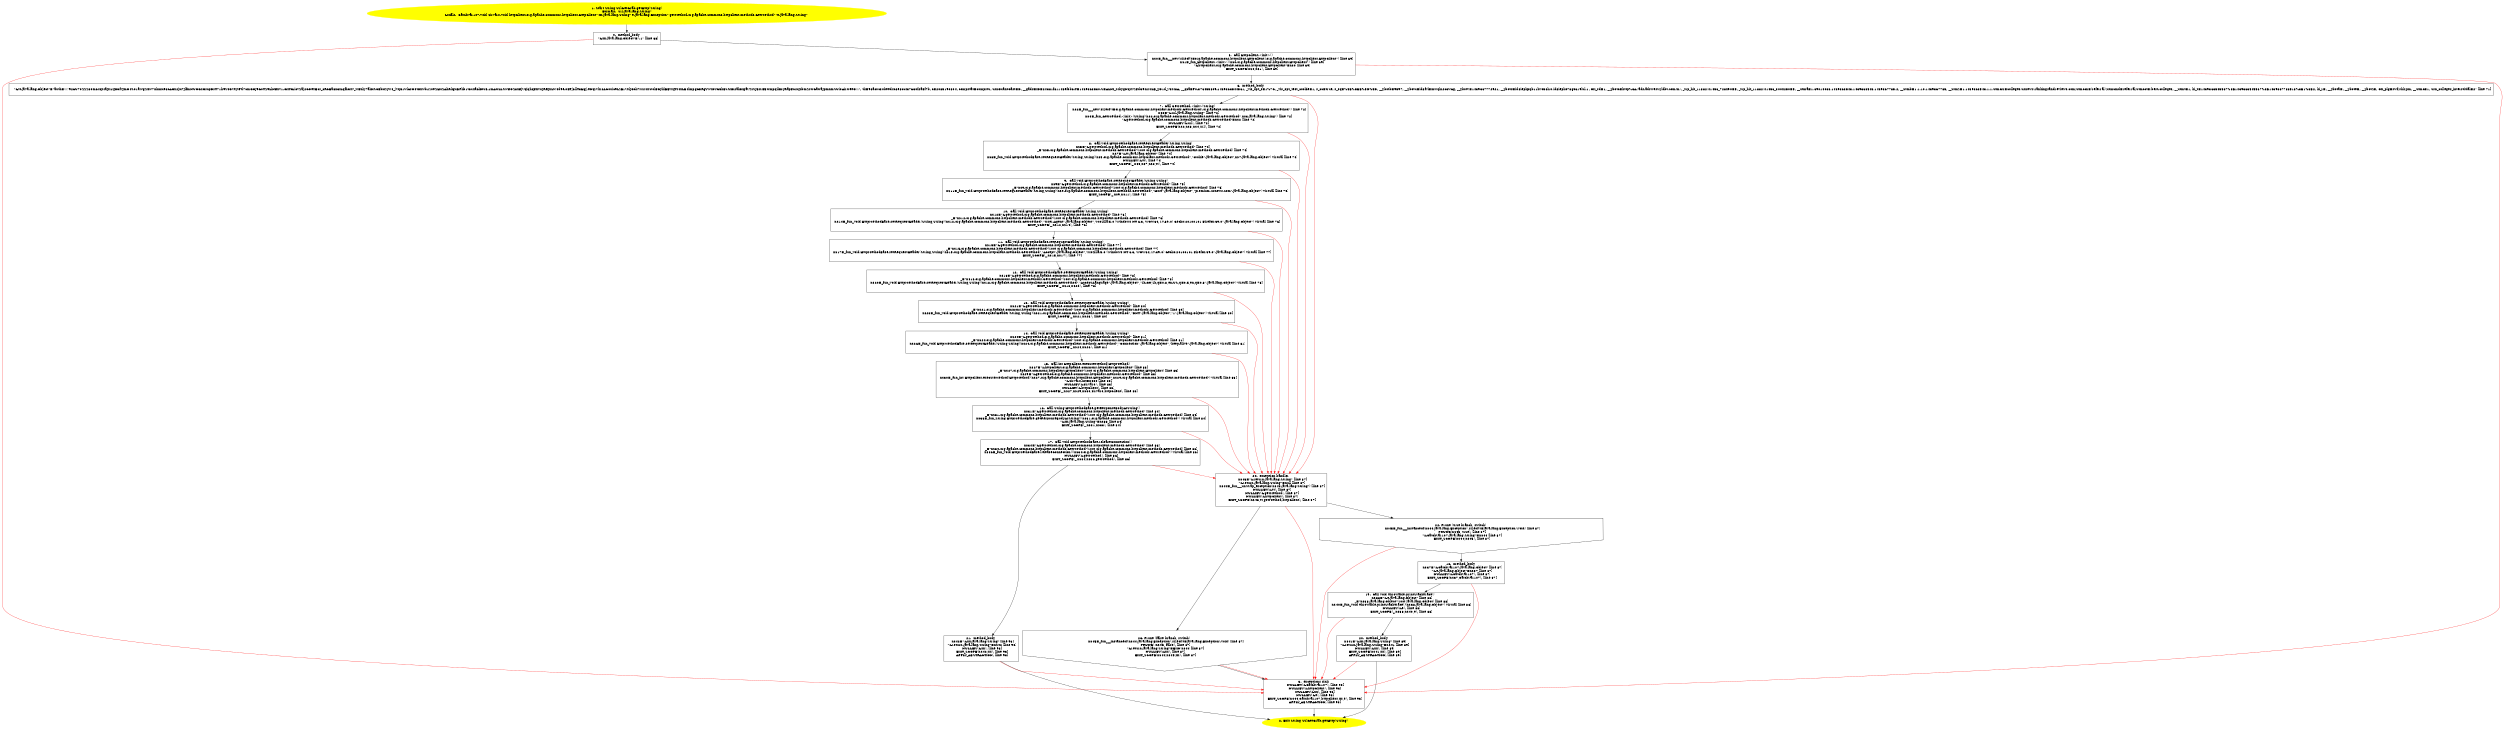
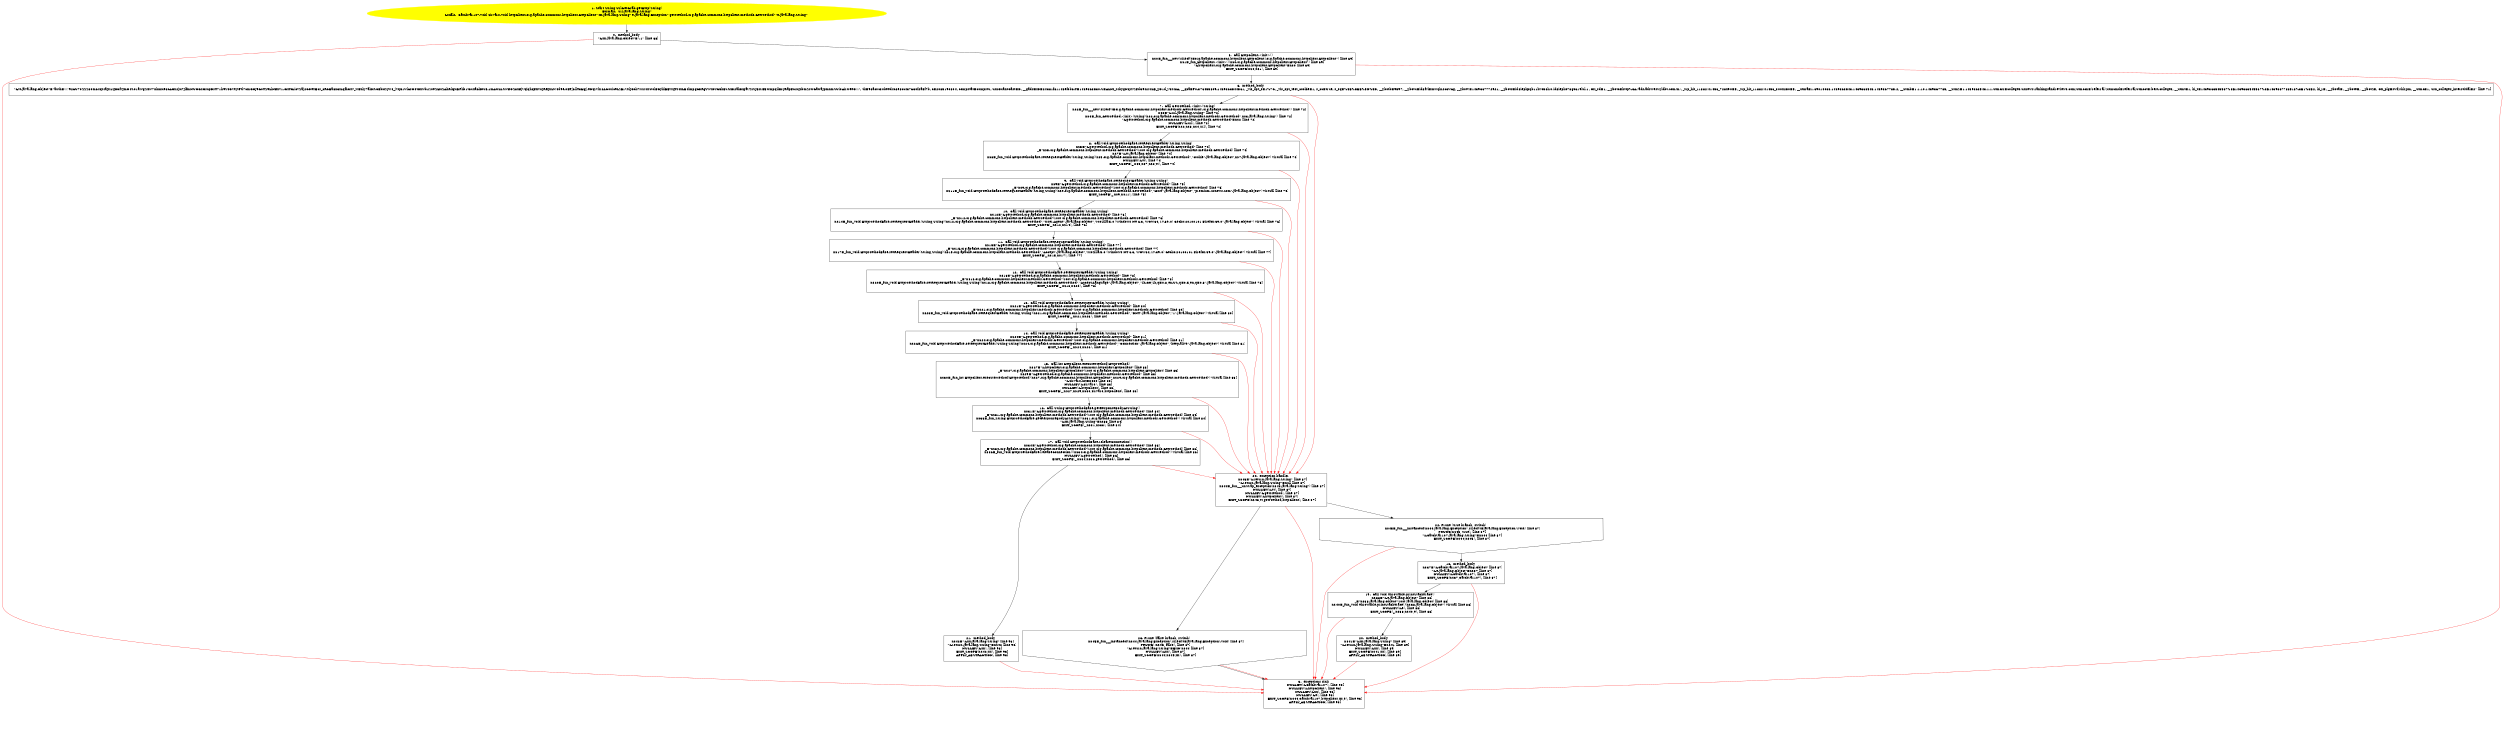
node "2: Exit String UrlGetGrab.getHttp(String)": removed
